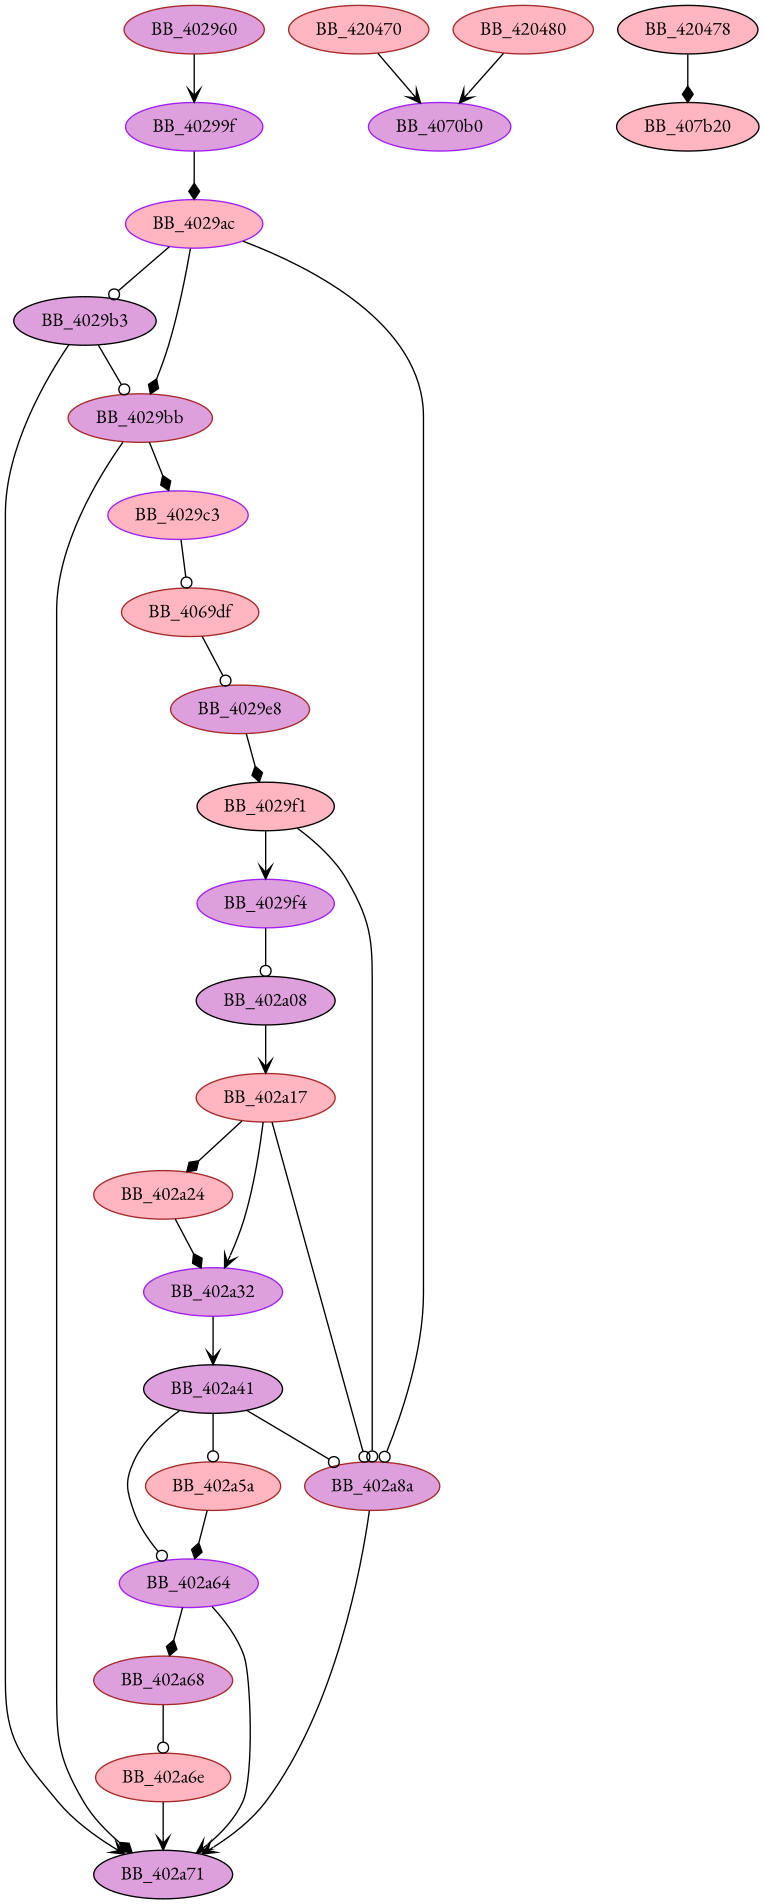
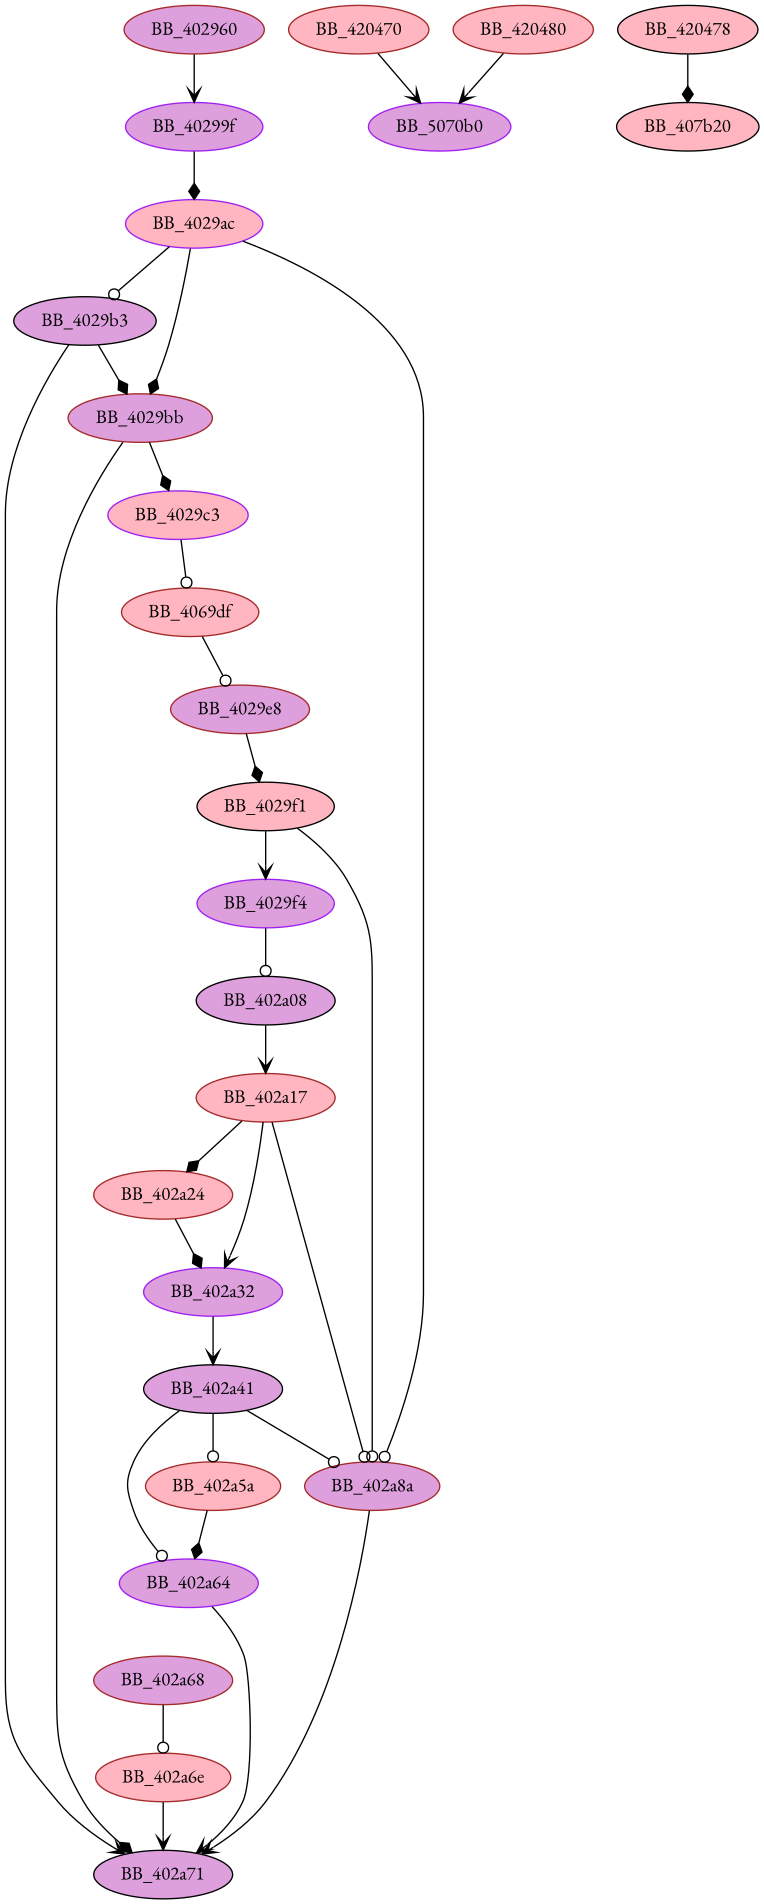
node "BB_4070b0": label "BB_4070b0" -> "BB_5070b0"
edge "BB_4029b3" -> "BB_4029bb": arrowhead odot -> diamond
edge "BB_402a64" -> "BB_402a68": removed
